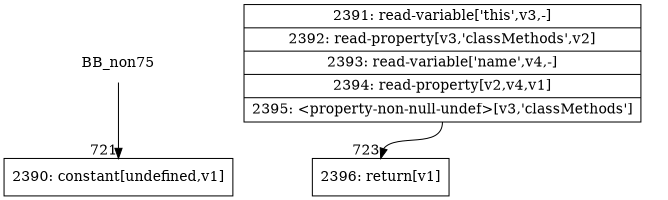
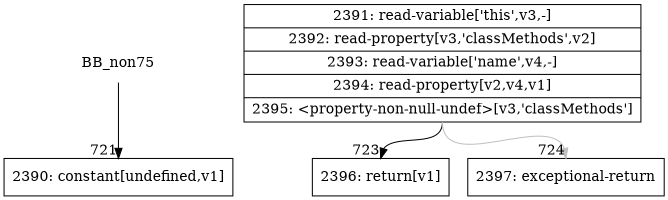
node "2397: exceptional-return": added
